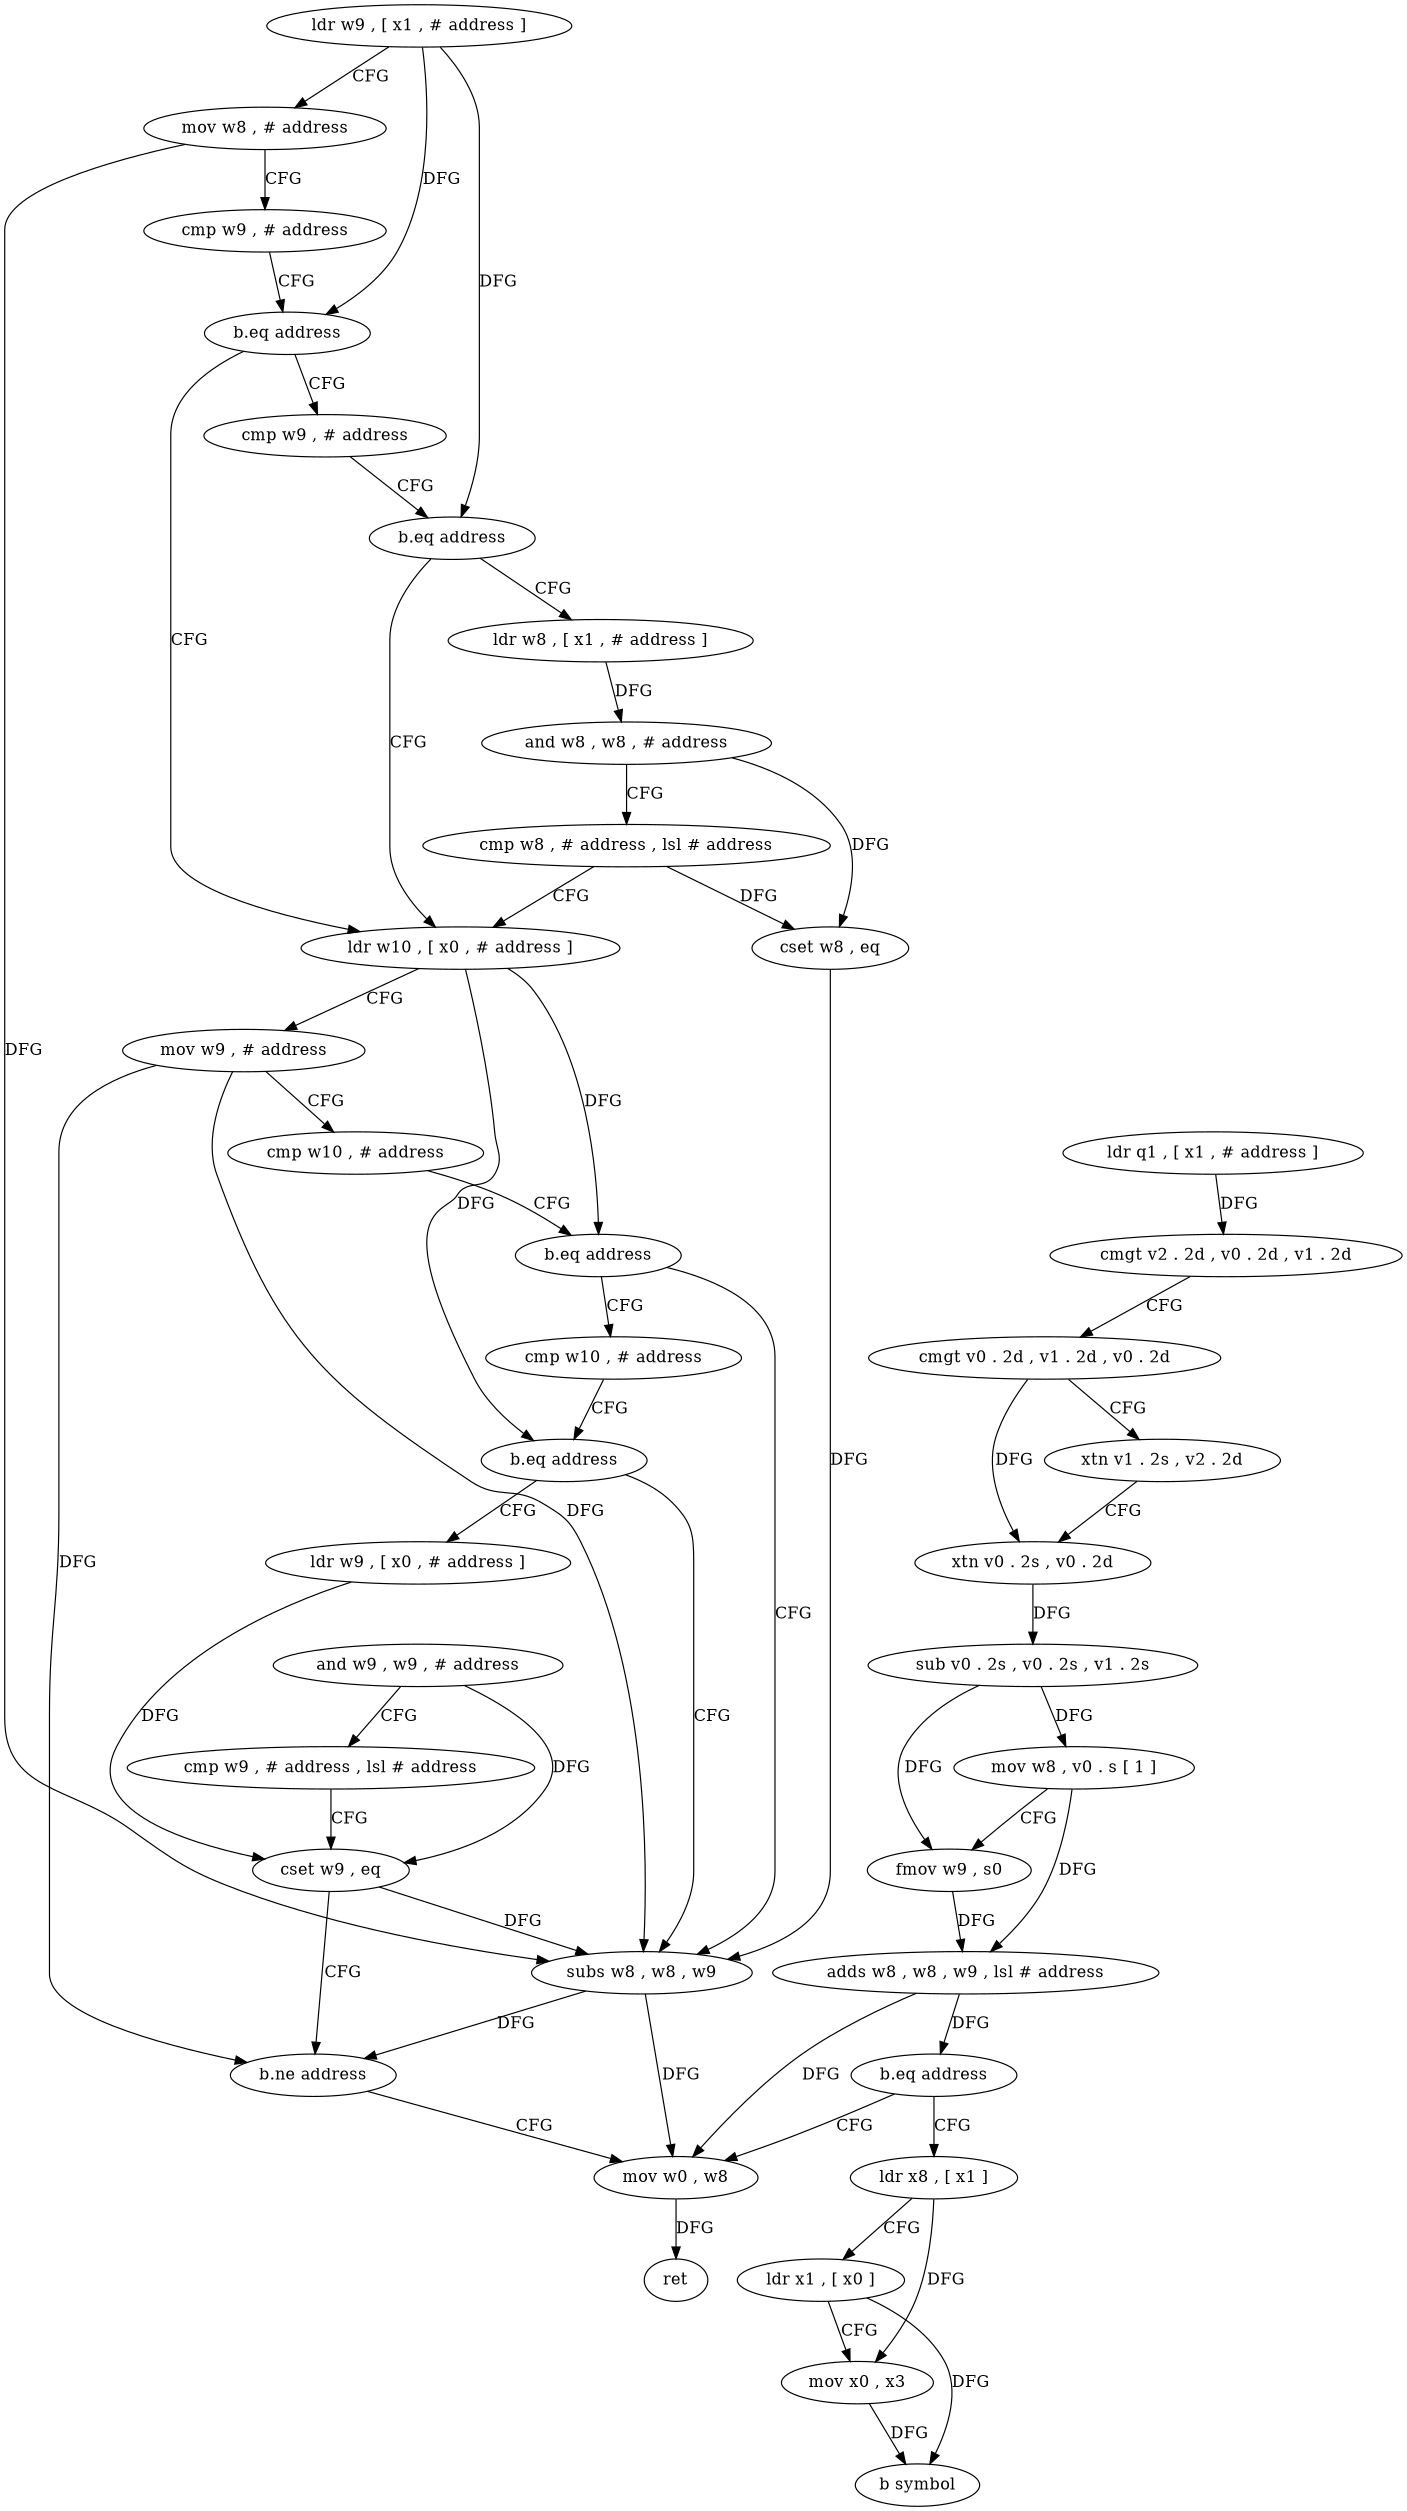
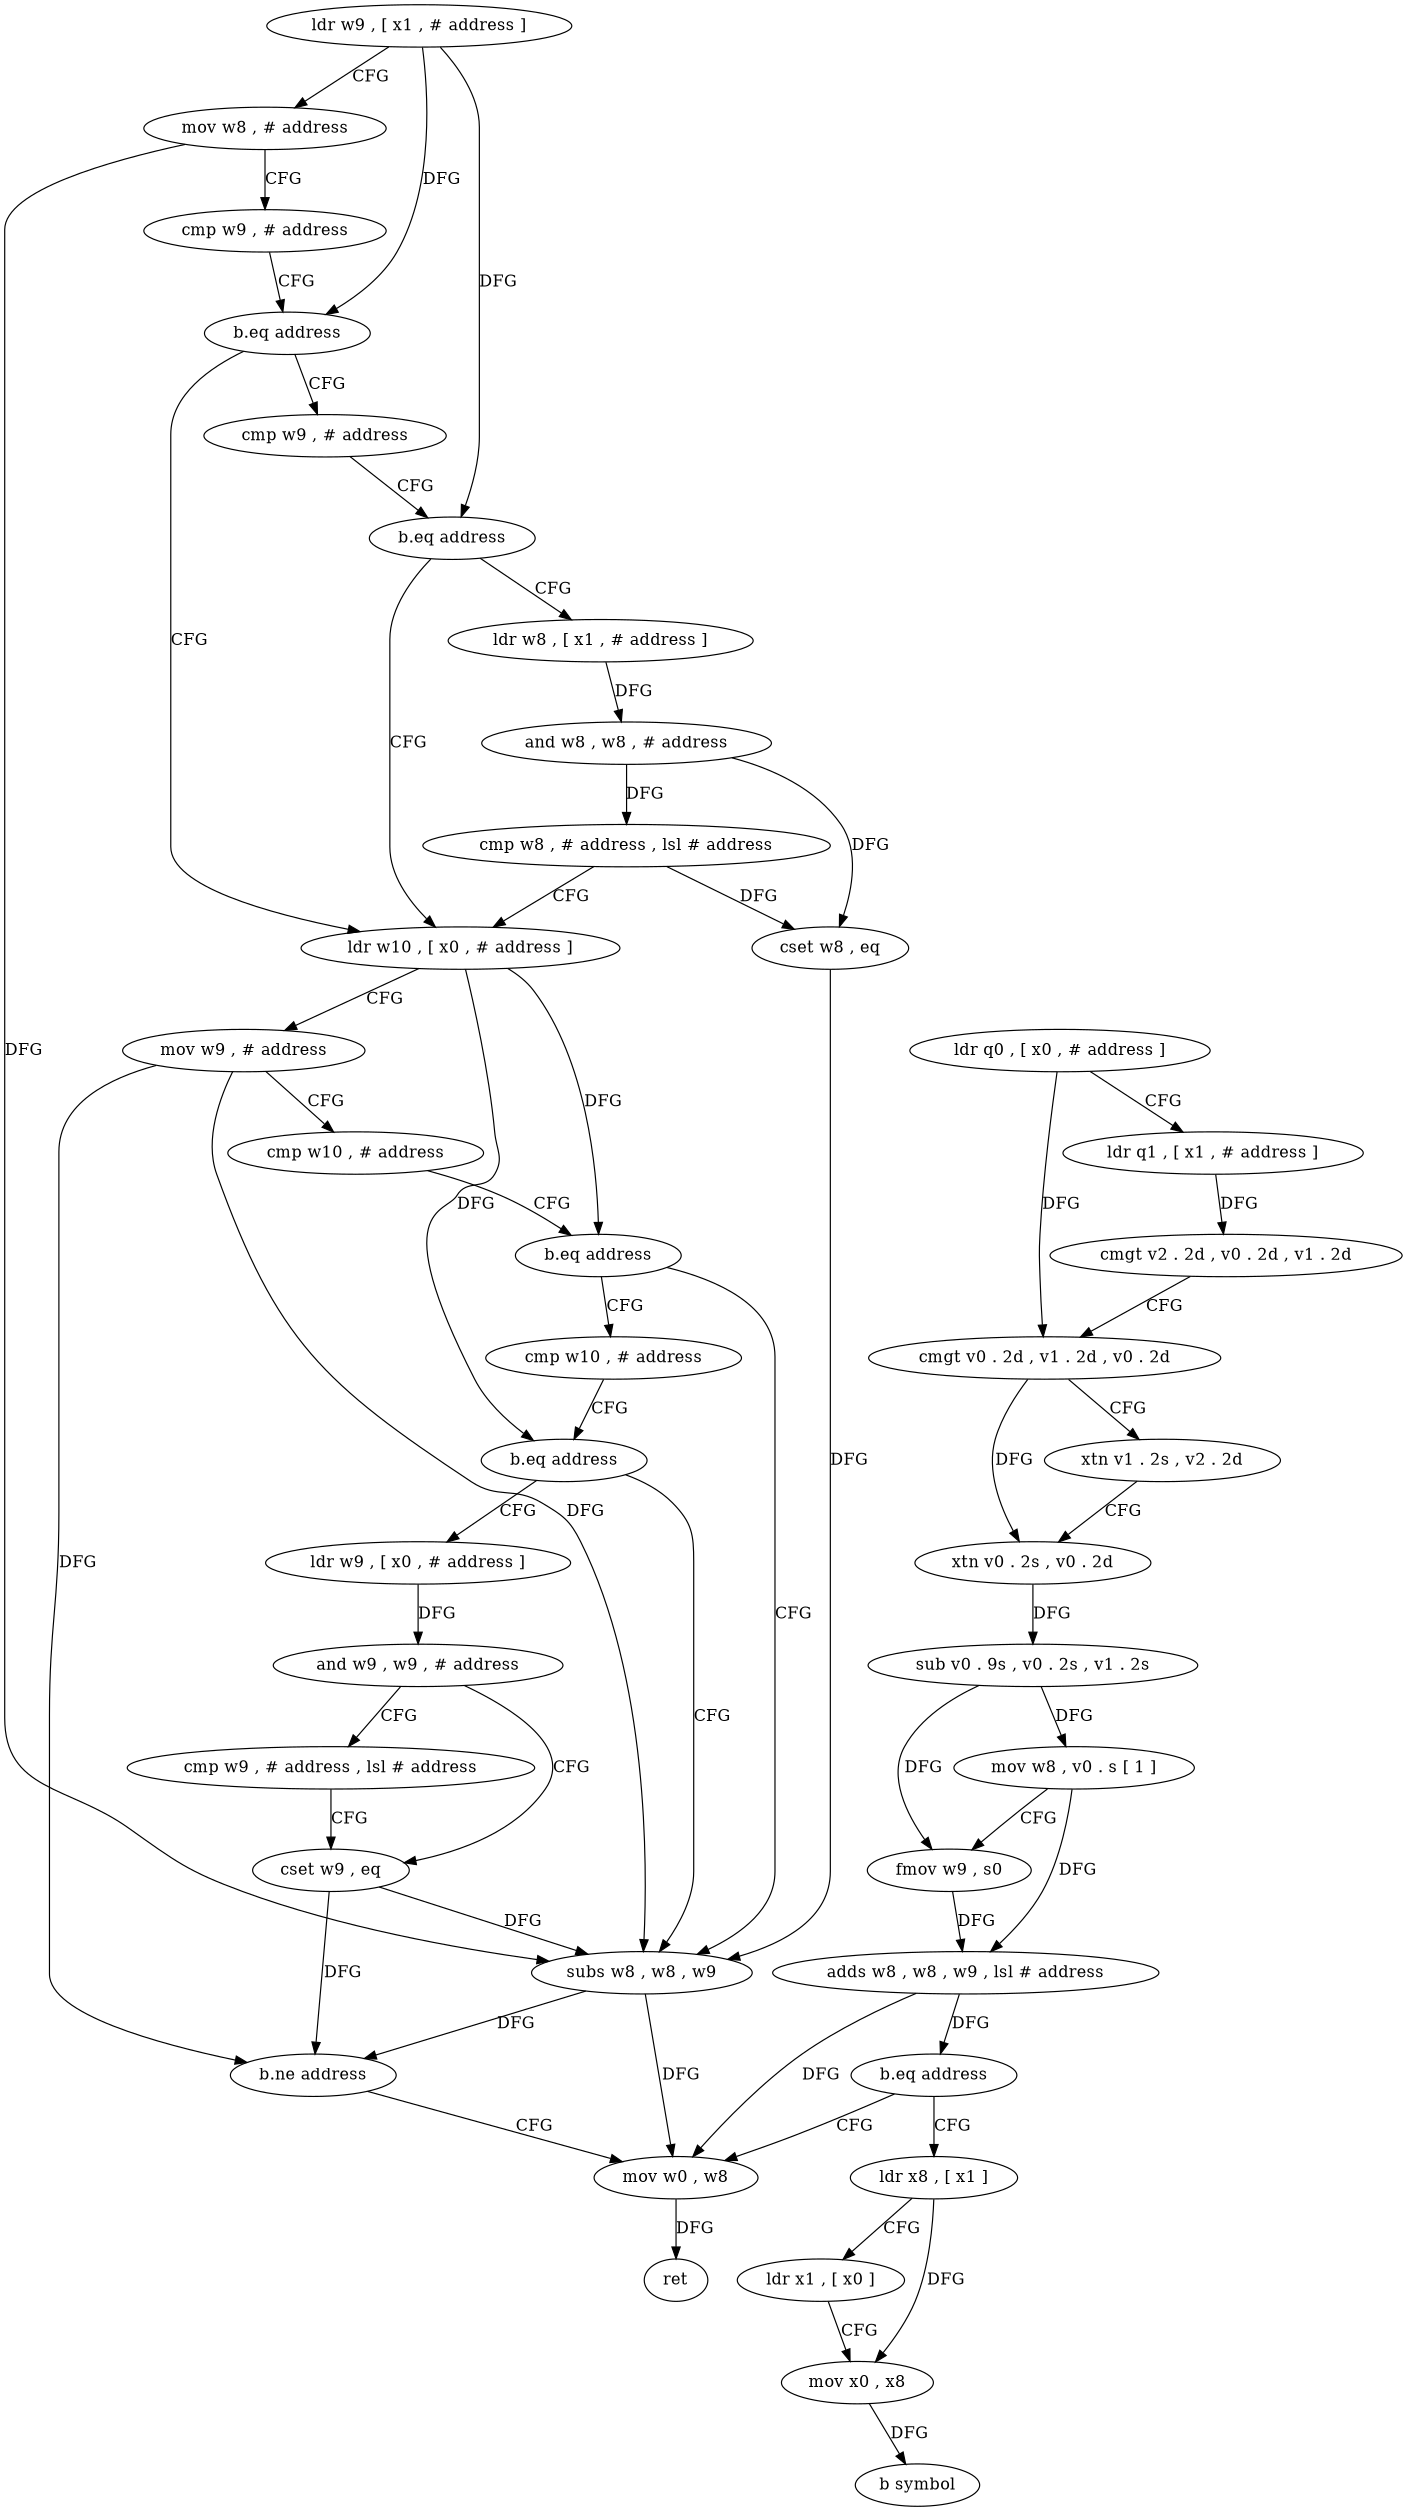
edge "and w8 , w8 , # address" -> "cmp w8 , # address , lsl # address": label "CFG" -> "DFG"
node "ldr q0 , [ x0 , # address ]": added
node "sub v0 . 2s , v0 . 2s , v1 . 2s": label "sub v0 . 2s , v0 . 2s , v1 . 2s" -> "sub v0 . 9s , v0 . 2s , v1 . 2s"
edge "ldr w9 , [ x0 , # address ]" -> "cset w9 , eq": now "ldr w9 , [ x0 , # address ]" -> "and w9 , w9 , # address"
edge "and w9 , w9 , # address" -> "cset w9 , eq": label "DFG" -> "CFG"
edge "cset w9 , eq" -> "b.ne address": label "CFG" -> "DFG"
edge "ldr x1 , [ x0 ]" -> "b symbol": removed, label "DFG"
node "mov x0 , x3": label "mov x0 , x3" -> "mov x0 , x8"
